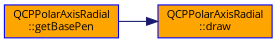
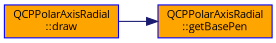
edge "QCPPolarAxisRadial ::getBasePen" -> "QCPPolarAxisRadial ::draw": reversed
